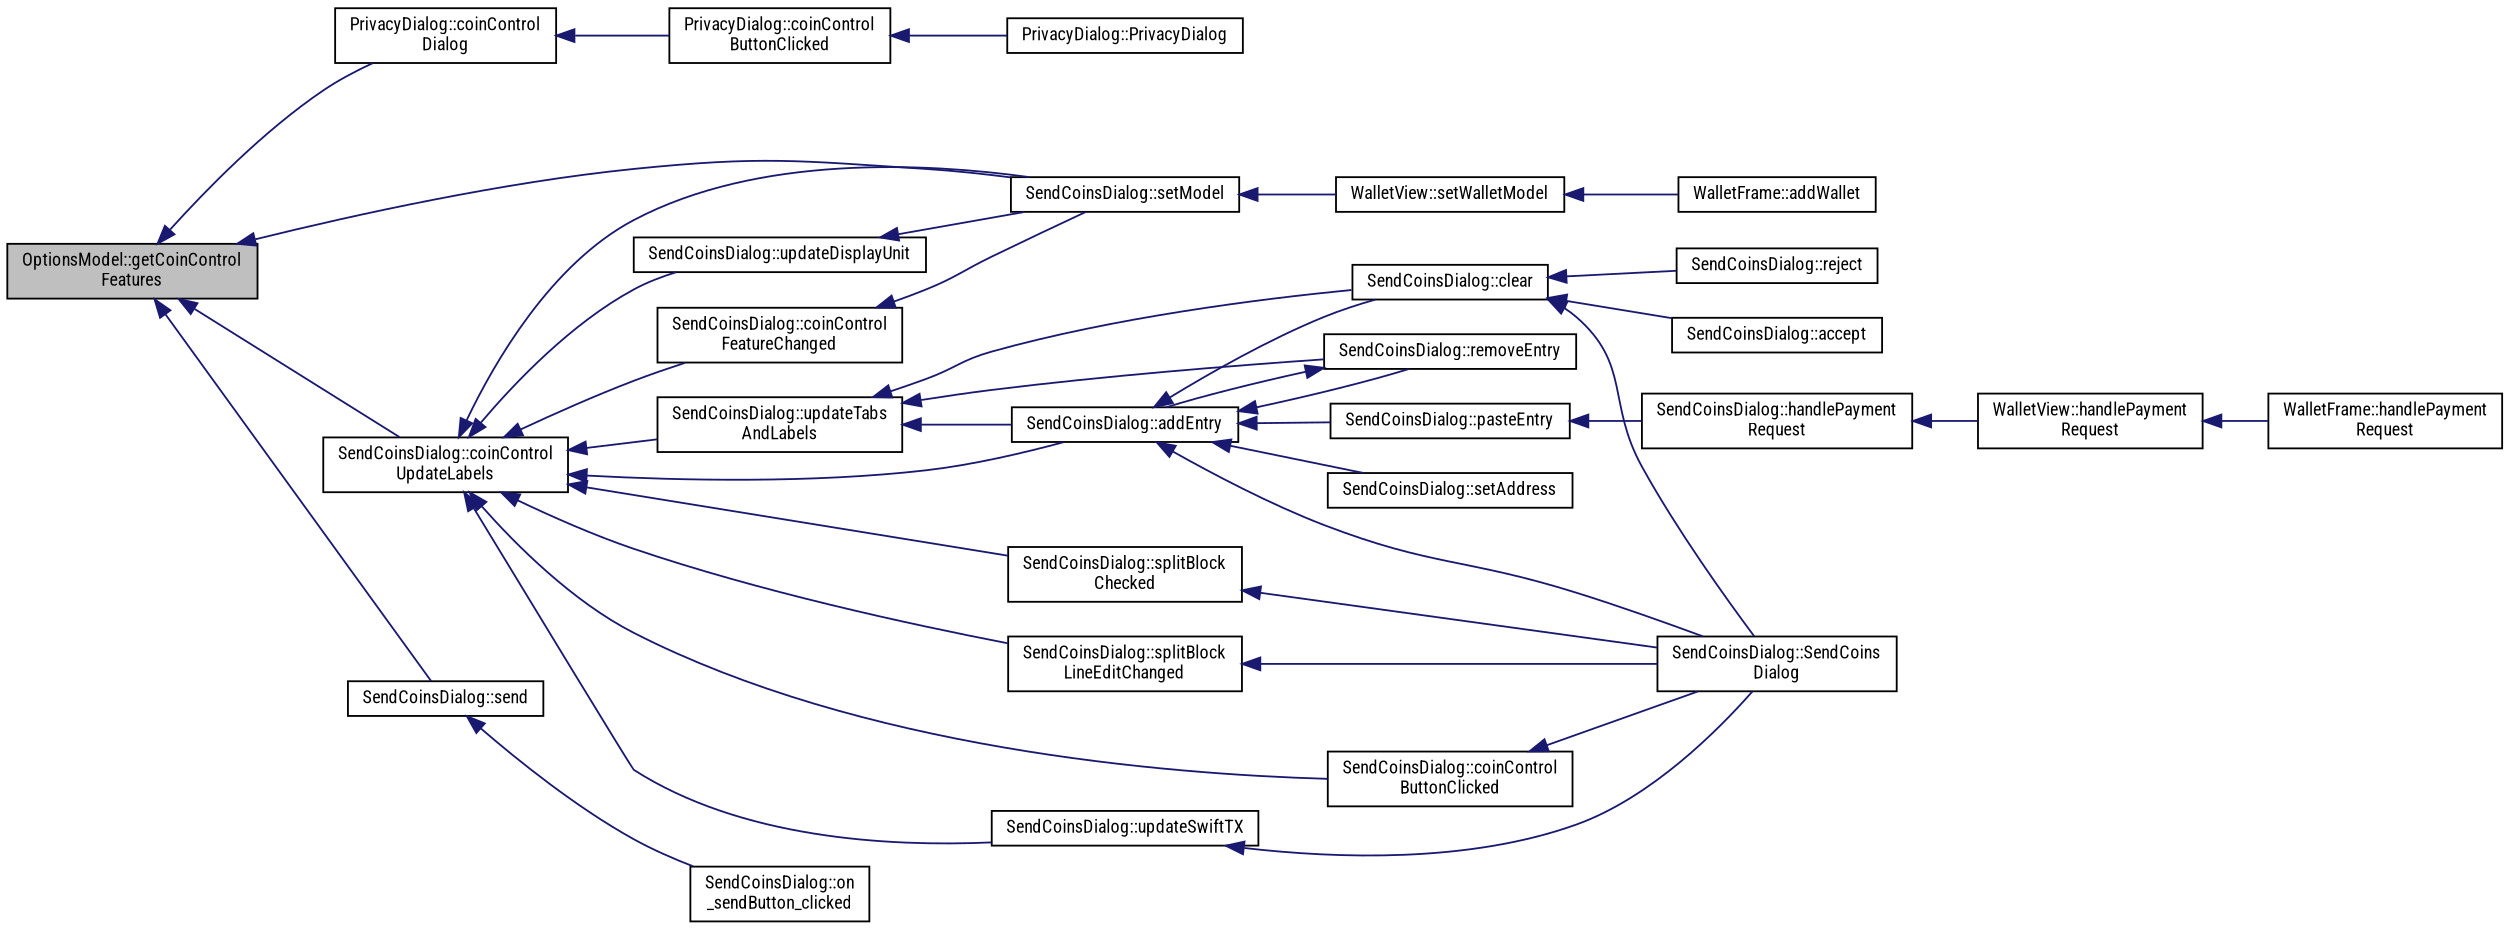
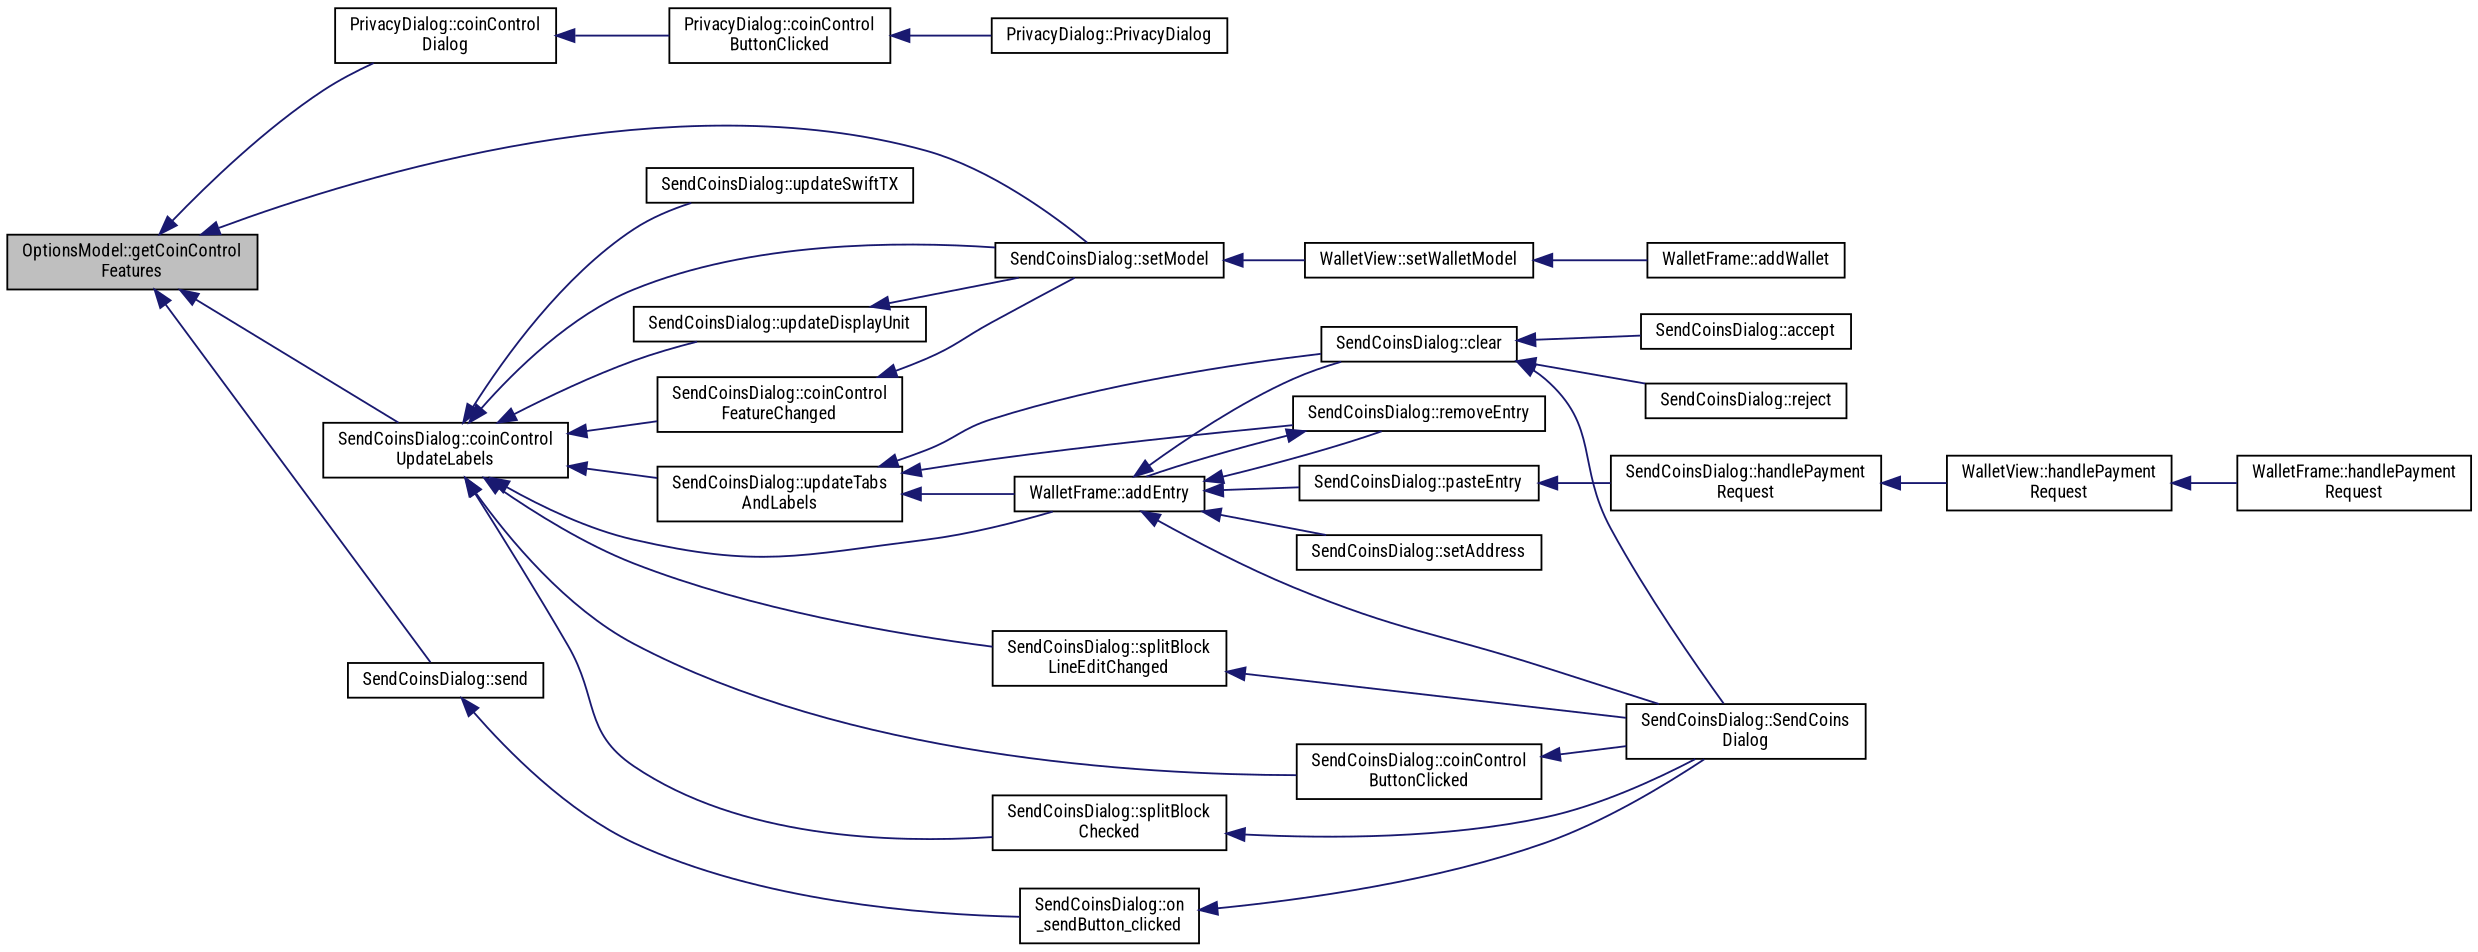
node "SendCoinsDialog::addEntry": label "SendCoinsDialog::addEntry" -> "WalletFrame::addEntry"
edge "SendCoinsDialog::SendCoins Dialog" -> "SendCoinsDialog::updateSwiftTX": now "SendCoinsDialog::SendCoins Dialog" -> "SendCoinsDialog::on _sendButton_clicked"
